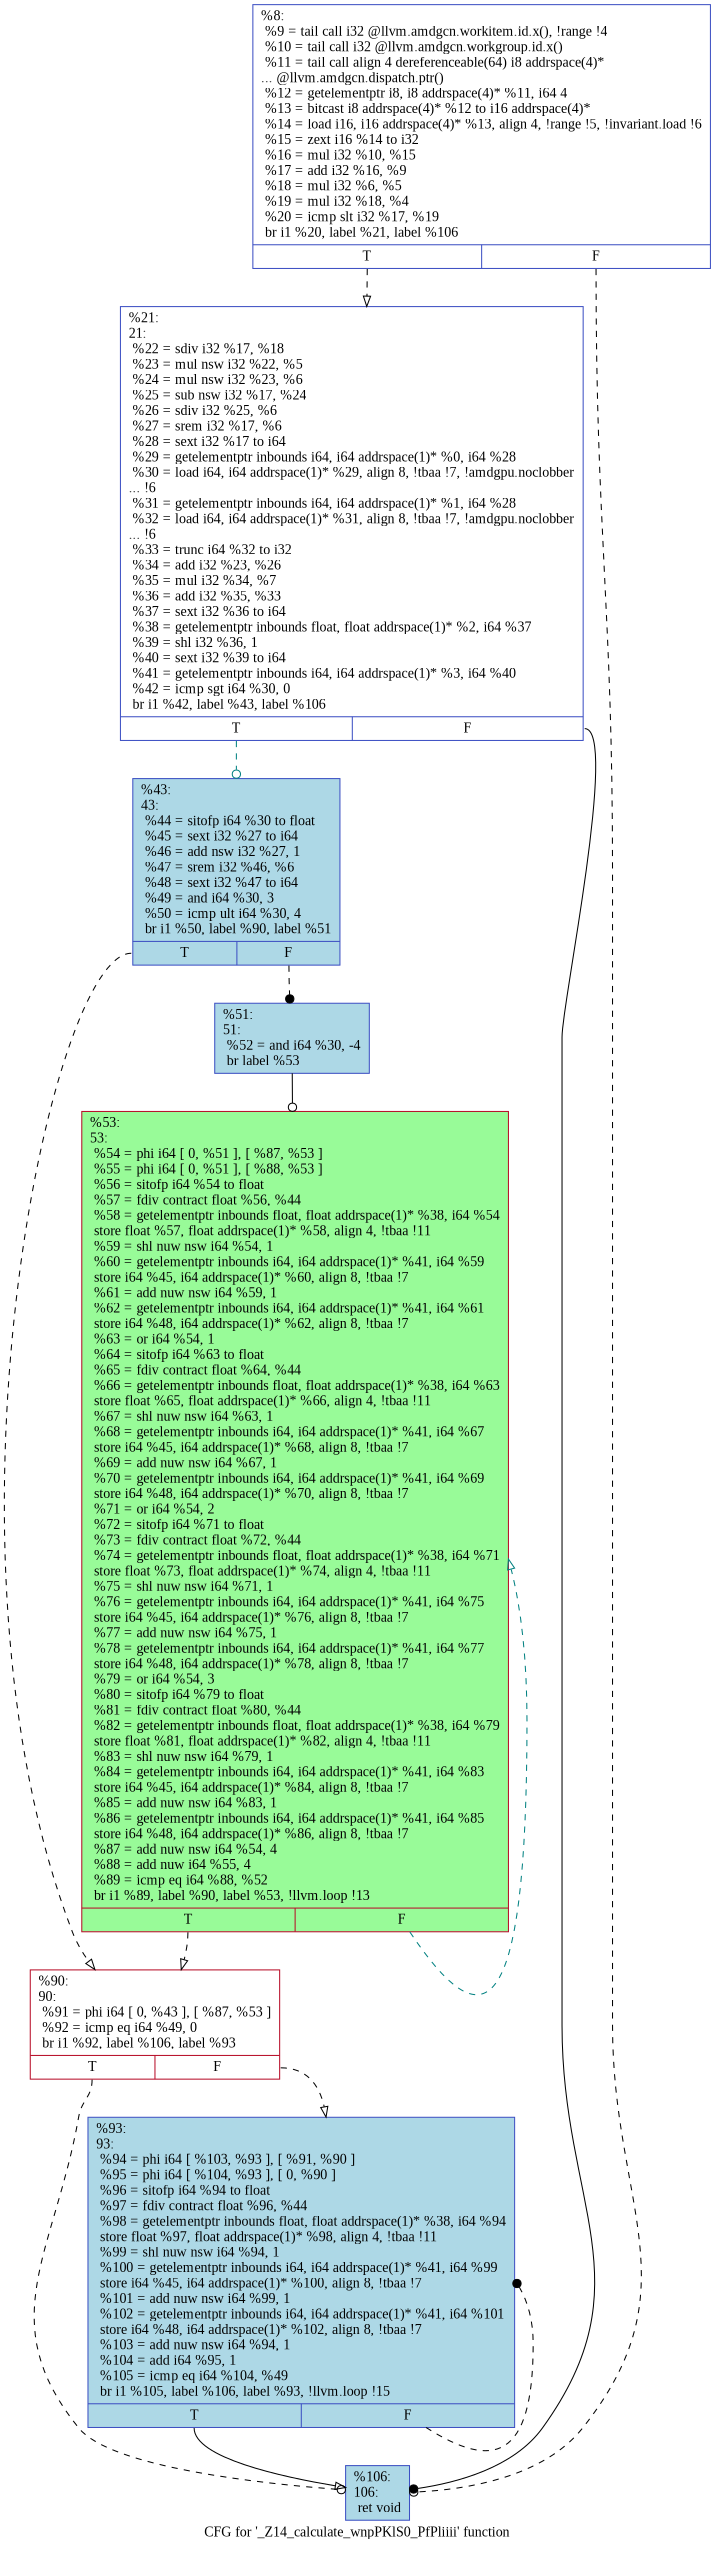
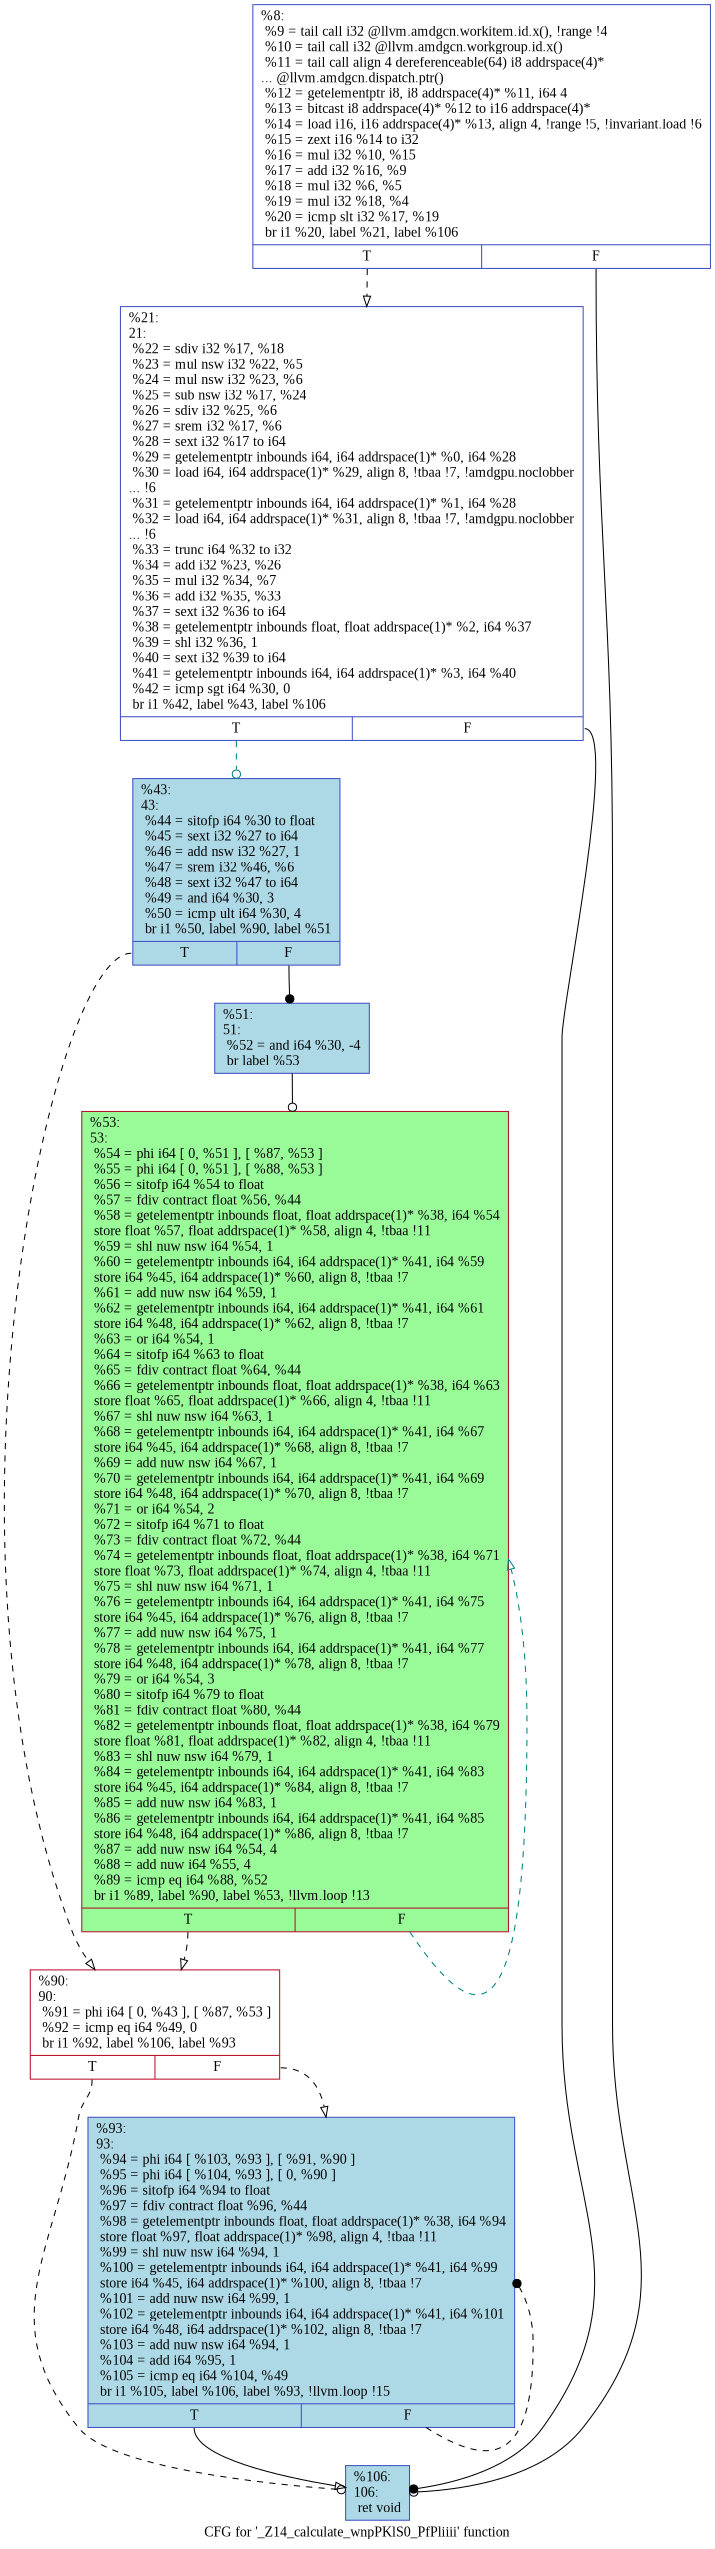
edge "%43:" -> "%51:": style dashed -> solid
edge "%8:" -> "%106:": style dashed -> solid
